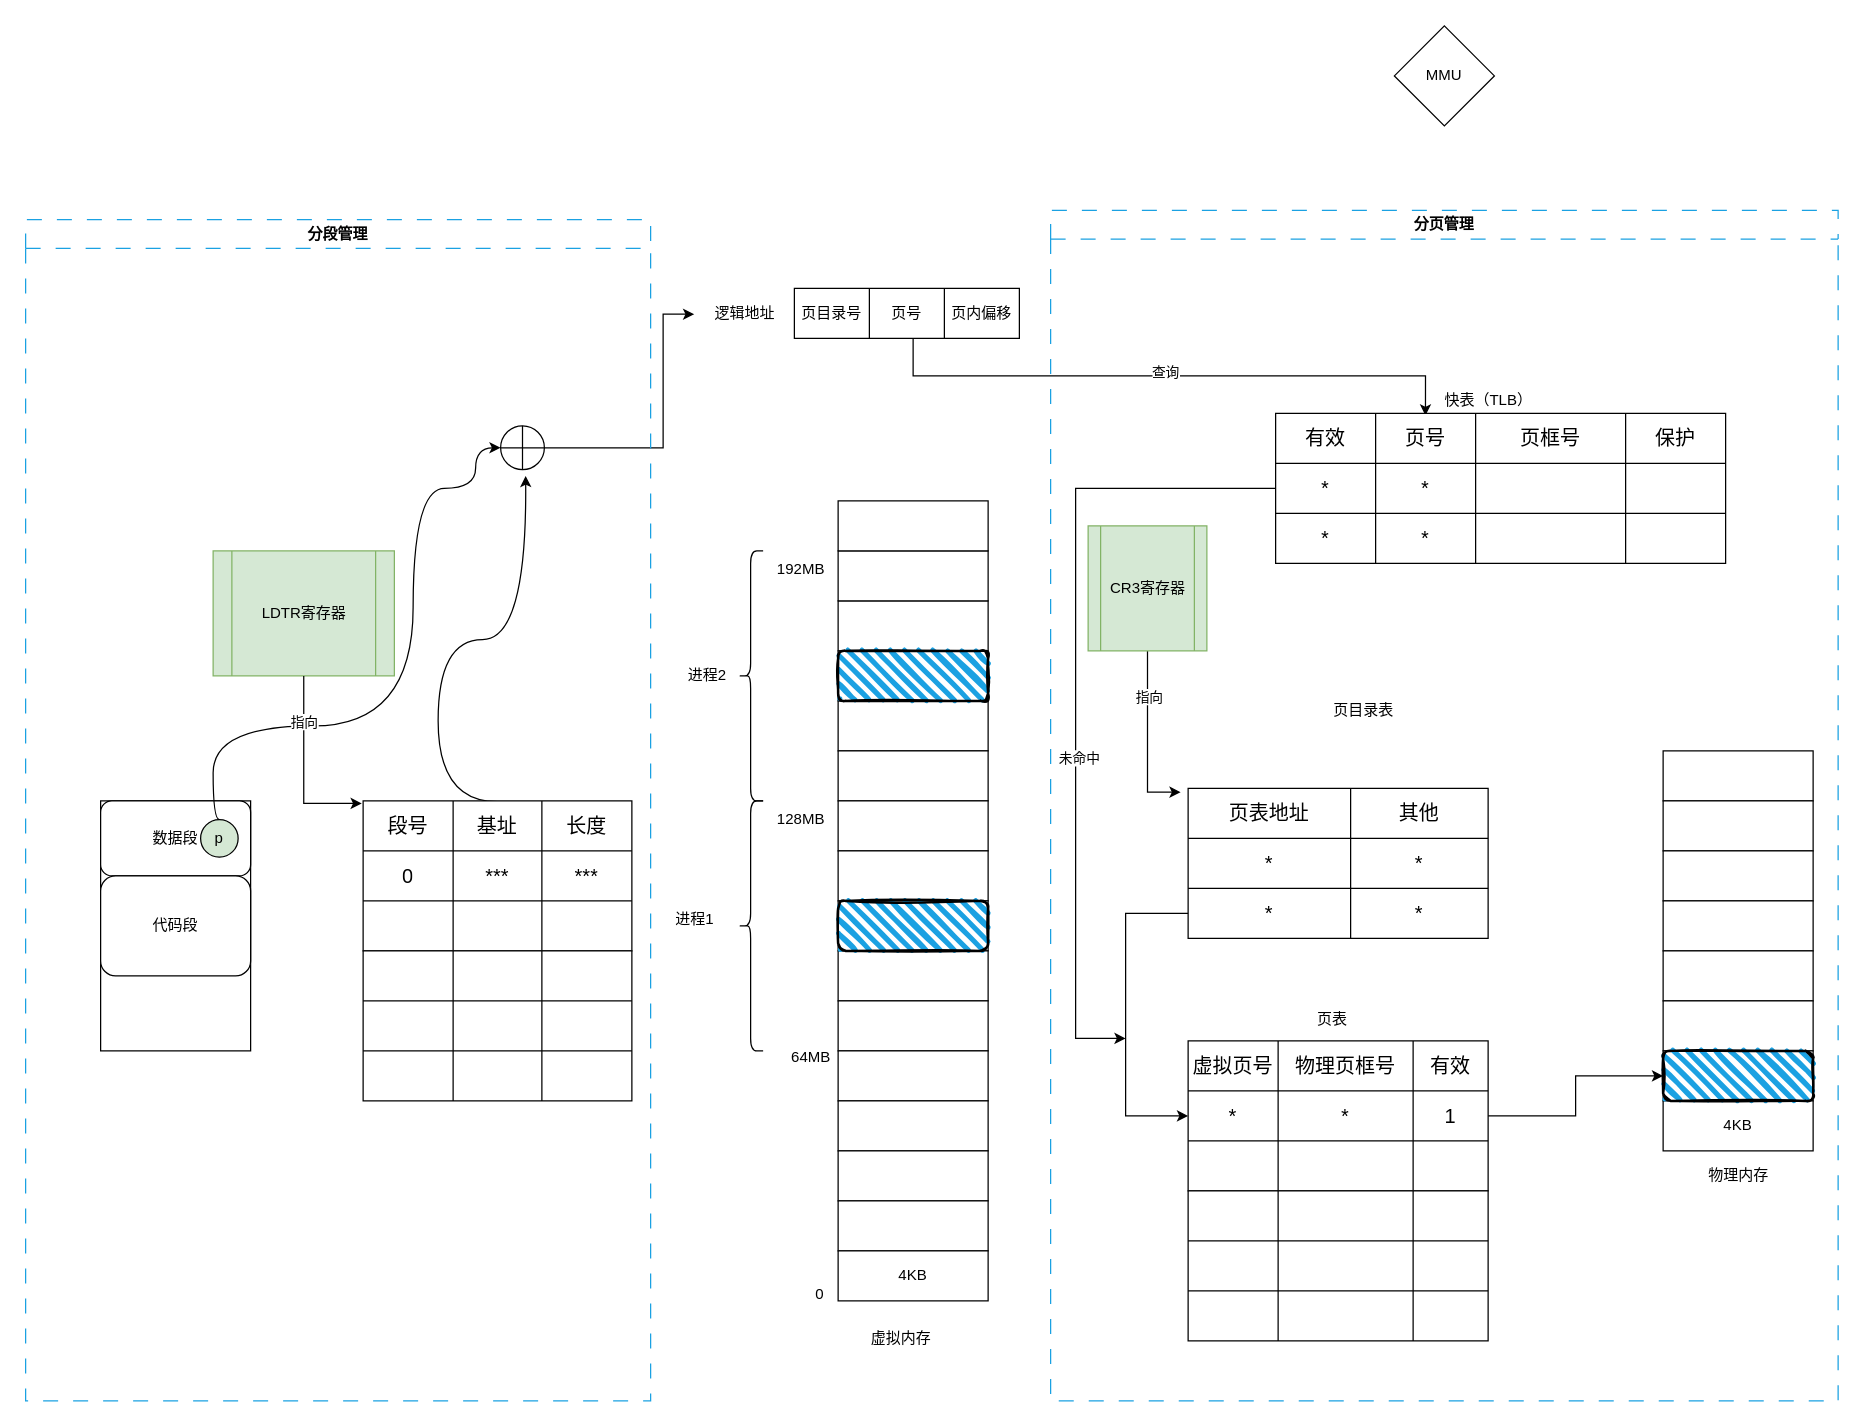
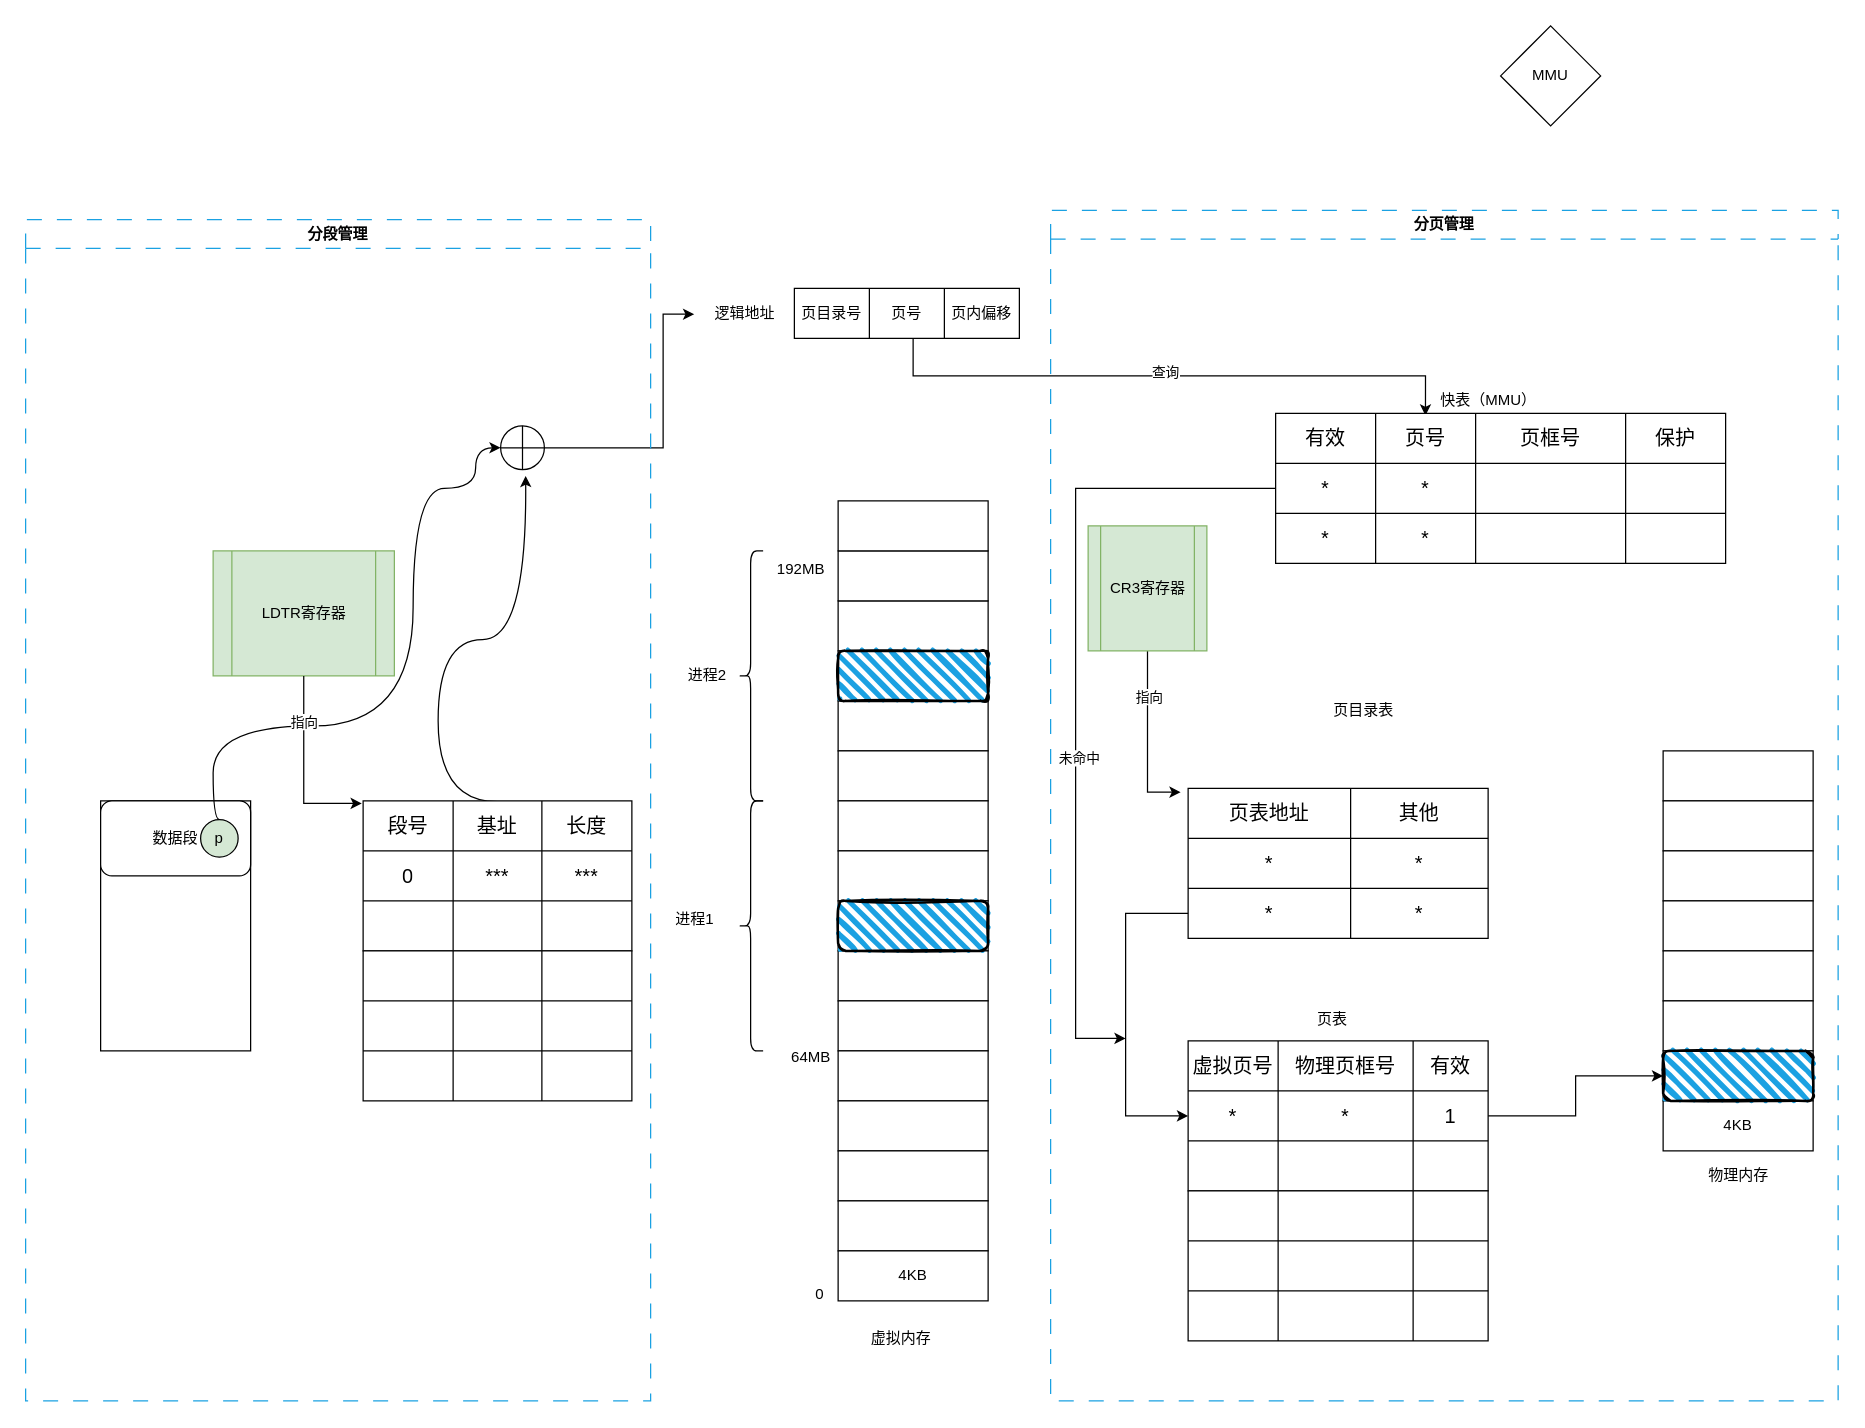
node "MMU": moved (1444, 76) -> (1551, 76)
node "快表（TLB）": label "快表（TLB）" -> "快表（MMU）"
node "128MB": removed
node "代码段": removed
